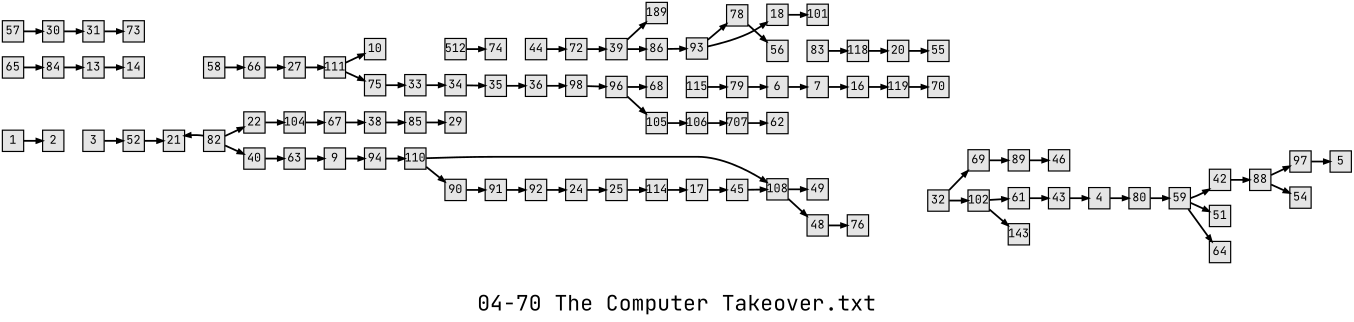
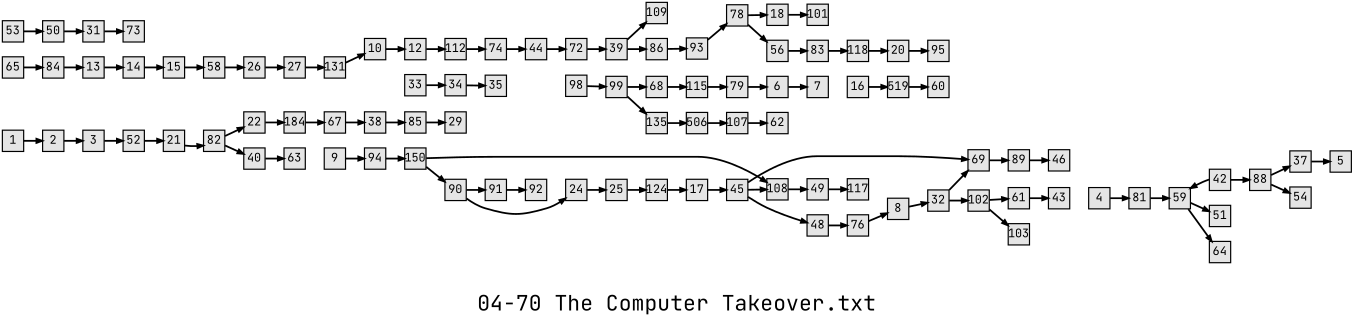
node "189": label "189" -> "109"
node "57": label "57" -> "53"
node "30": label "30" -> "50"
edge "93" -> "18": now "78" -> "18"
node "12": added
node "512": label "512" -> "112"
edge "74" -> "44": added
edge "56" -> "83": added
node "55": label "55" -> "95"
node "15": added
node "66": label "66" -> "26"
node "111": label "111" -> "131"
node "75": removed
node "36": removed
node "96": label "96" -> "99"
edge "68" -> "115": added
edge "7" -> "16": removed
node "119": label "119" -> "519"
node "70": label "70" -> "60"
node "104": label "104" -> "184"
node "105": label "105" -> "135"
node "106": label "106" -> "506"
node "707": label "707" -> "107"
edge "82" -> "21": reversed
edge "2" -> "3": added
edge "45" -> "69": added
edge "63" -> "9": removed
node "110": label "110" -> "150"
node "97": label "97" -> "37"
node "117": added
edge "92" -> "24": now "90" -> "24"
node "114": label "114" -> "124"
edge "59" -> "42": reversed
edge "43" -> "4": removed
node "80": label "80" -> "81"
edge "108" -> "48": now "45" -> "48"
node "8": added
node "143": label "143" -> "103"
